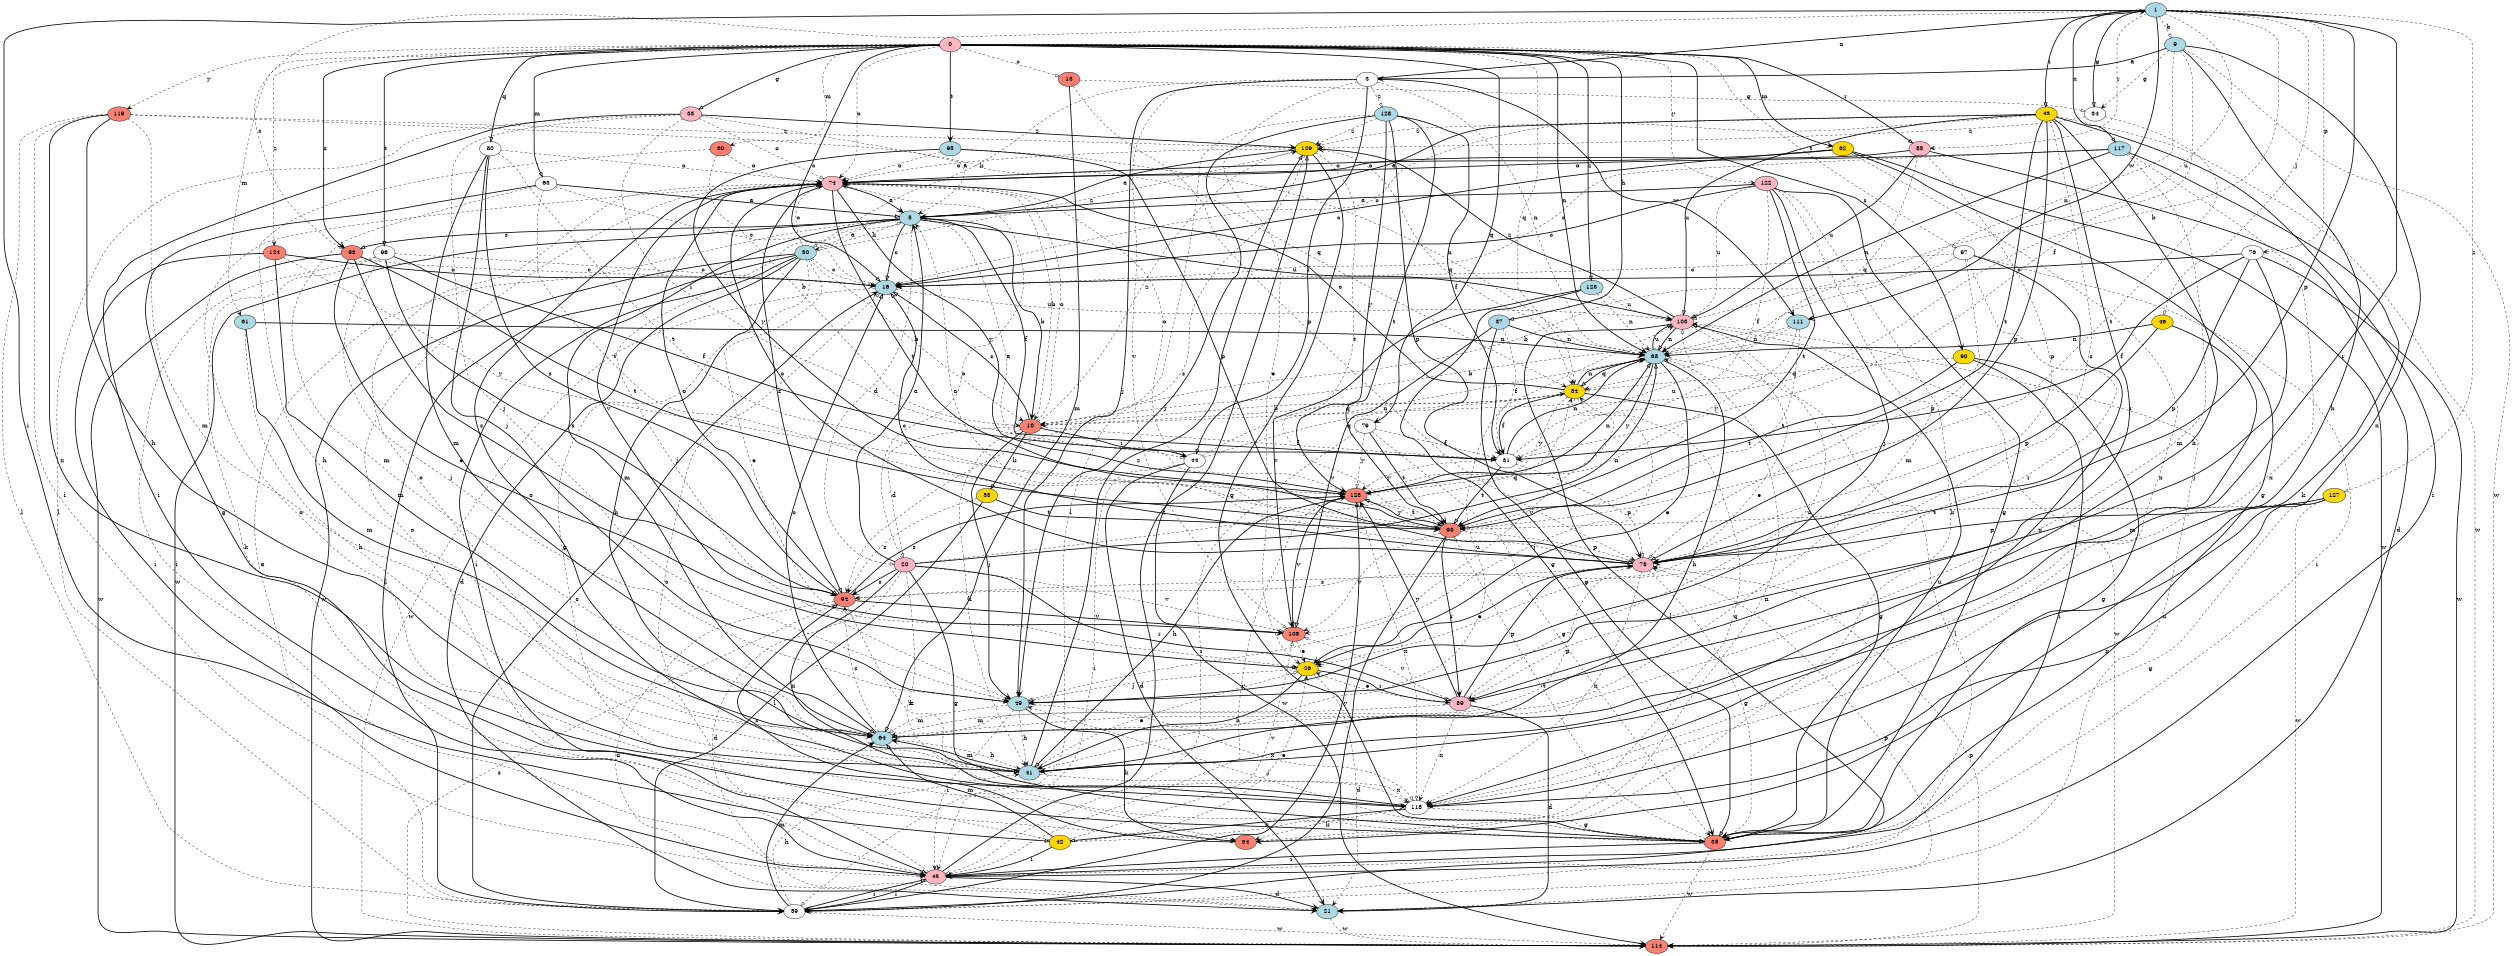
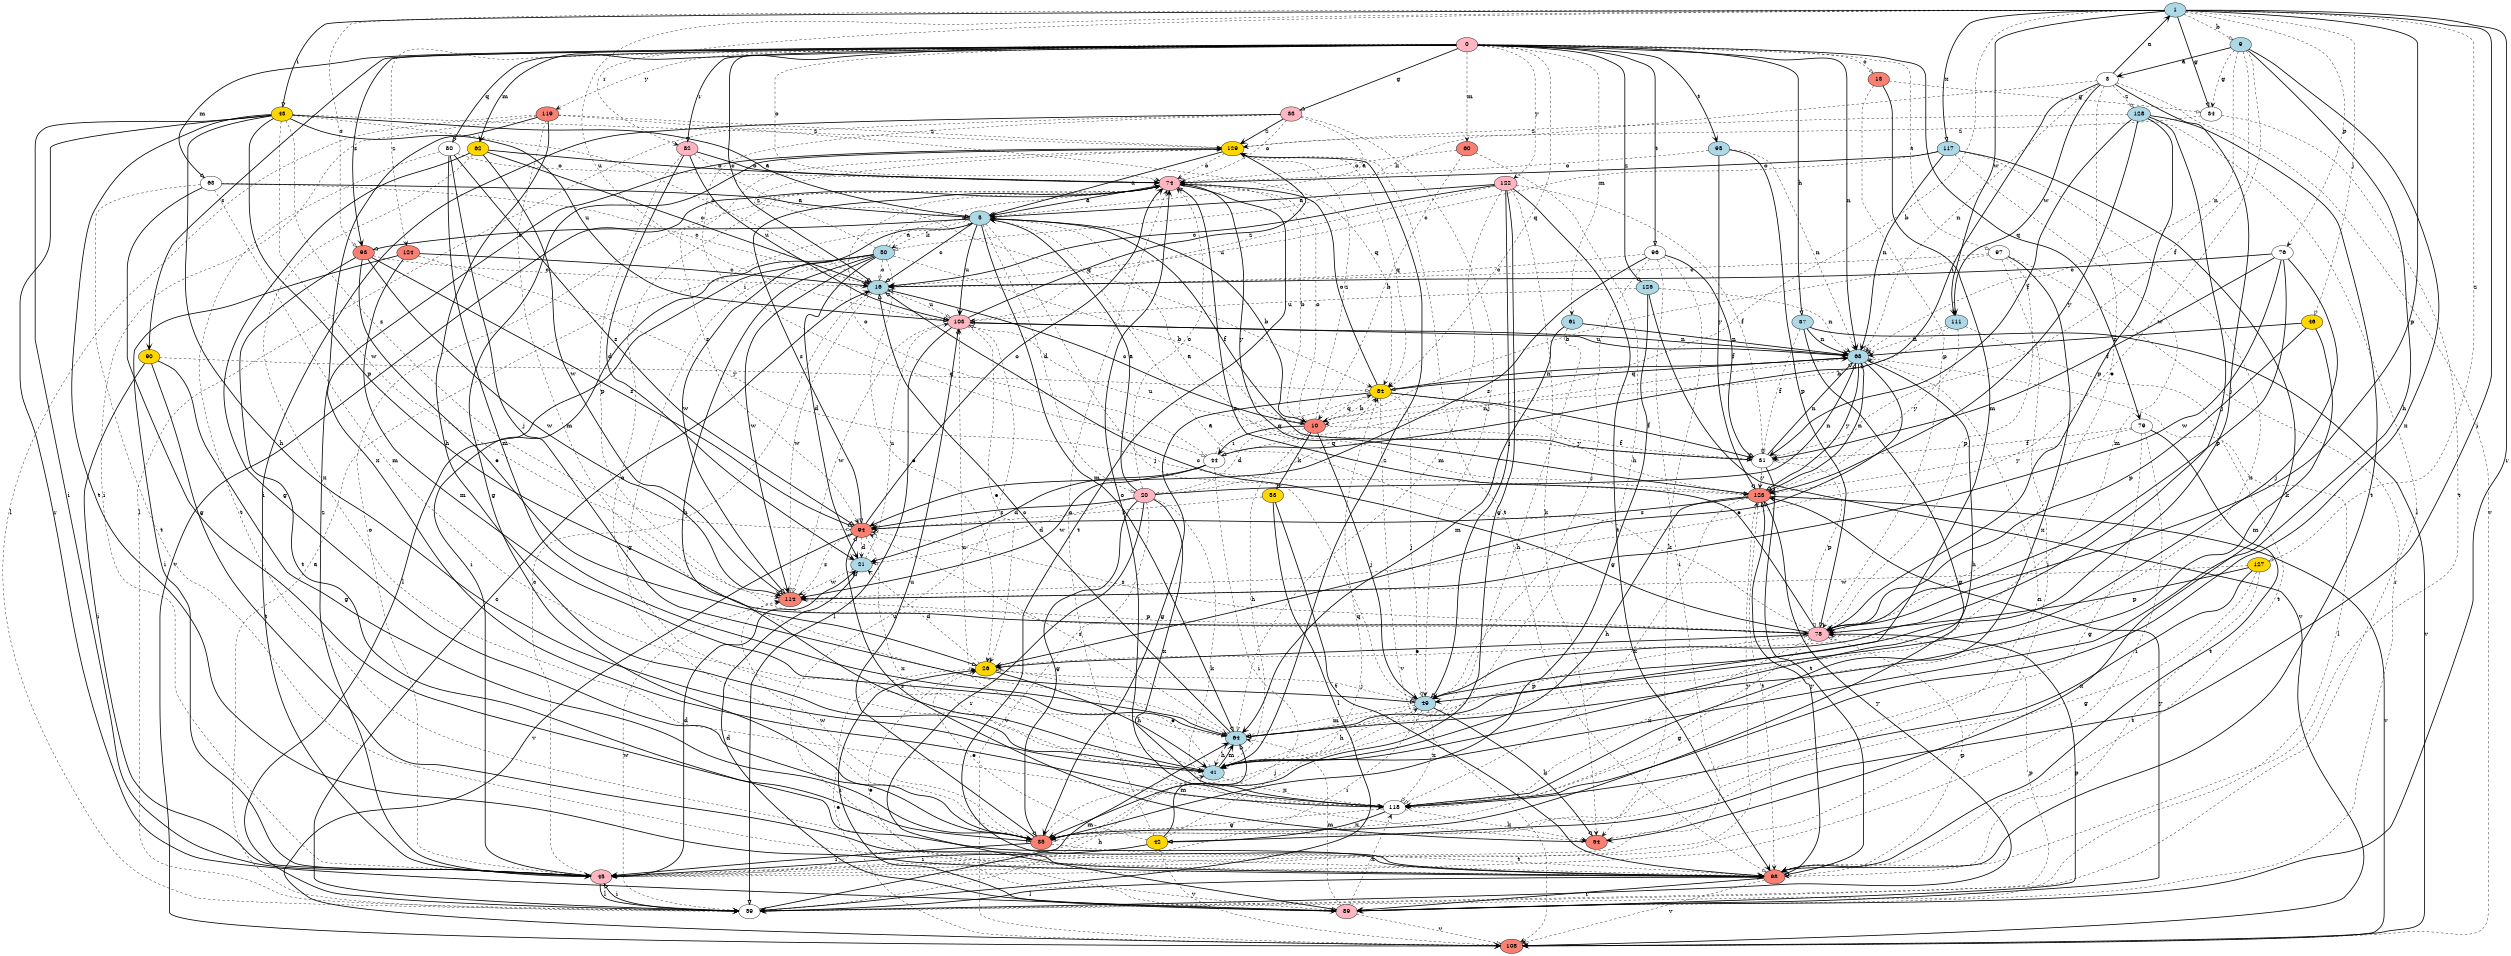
node "85": label "85" -> "82"
edge "94" -> "123": reversed
